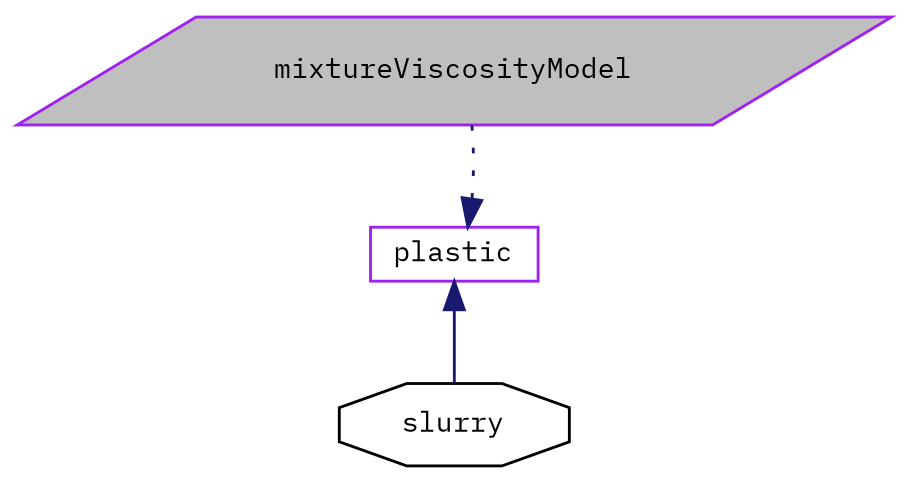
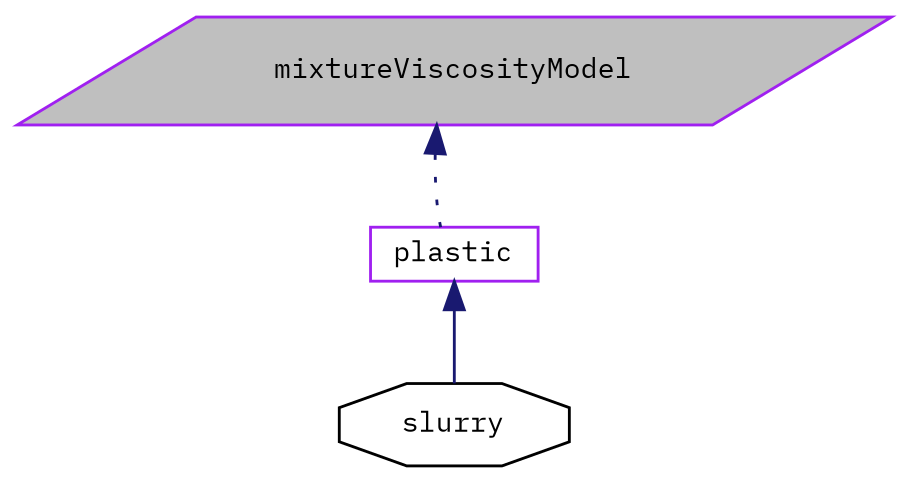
edge "mixtureViscosityModel" -> "plastic": reversed
